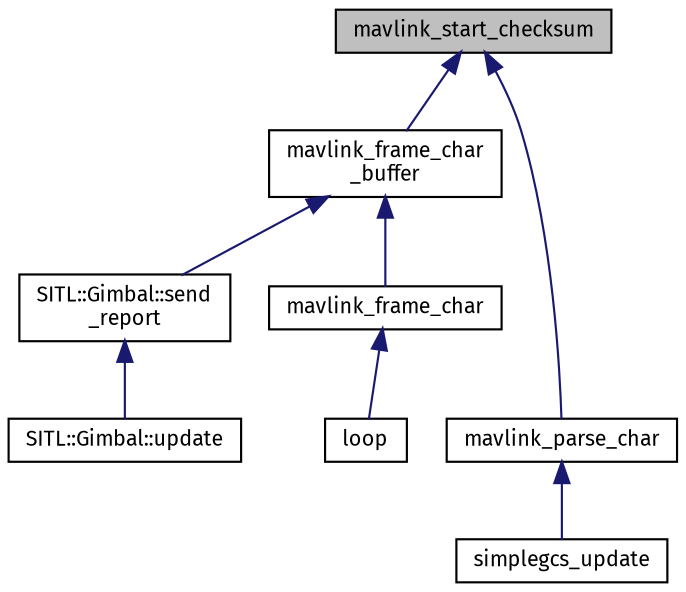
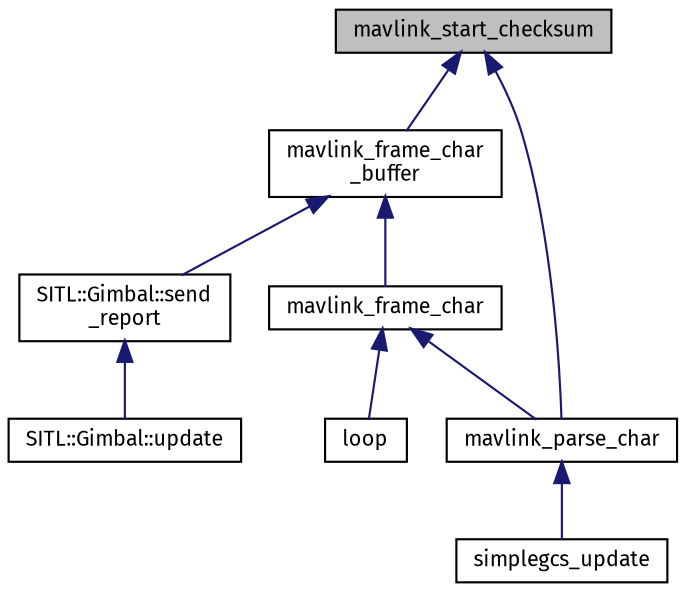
edge "mavlink_parse_char" -> "mavlink_frame_char": added
